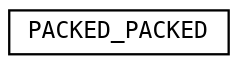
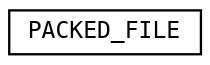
node "PACKED_PACKED": label "PACKED_PACKED" -> "PACKED_FILE"
